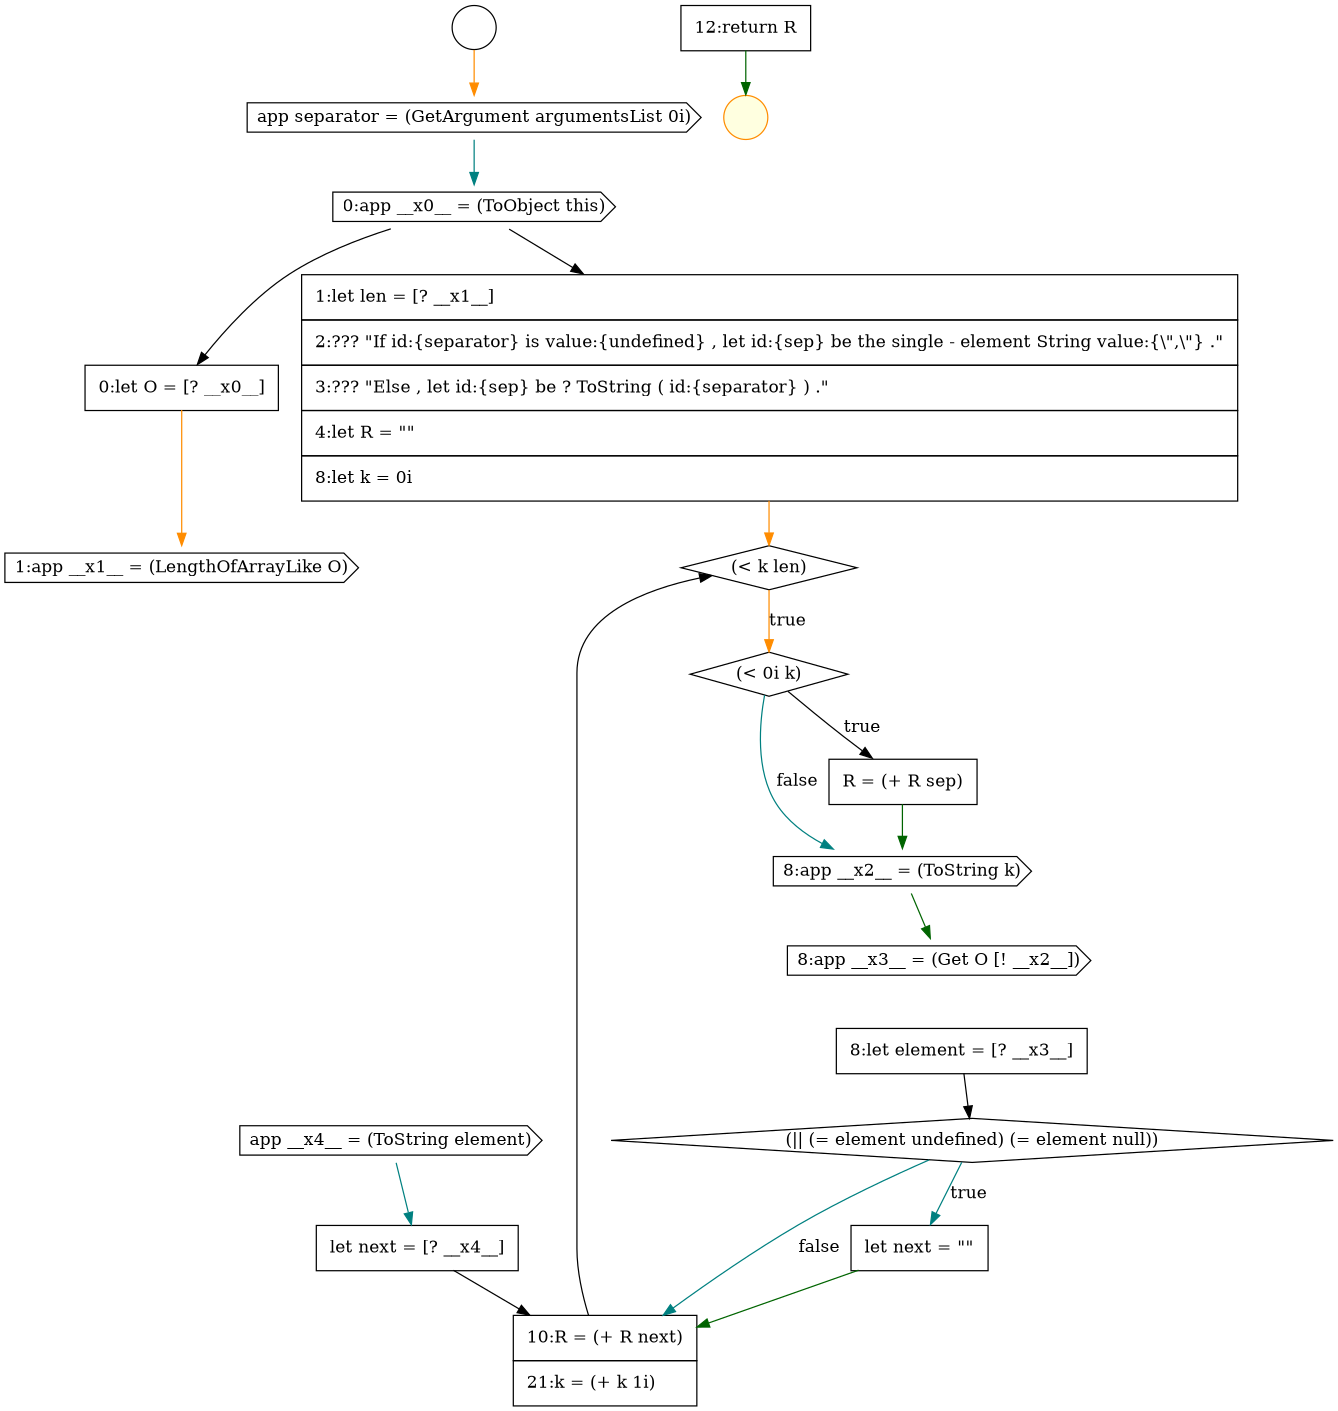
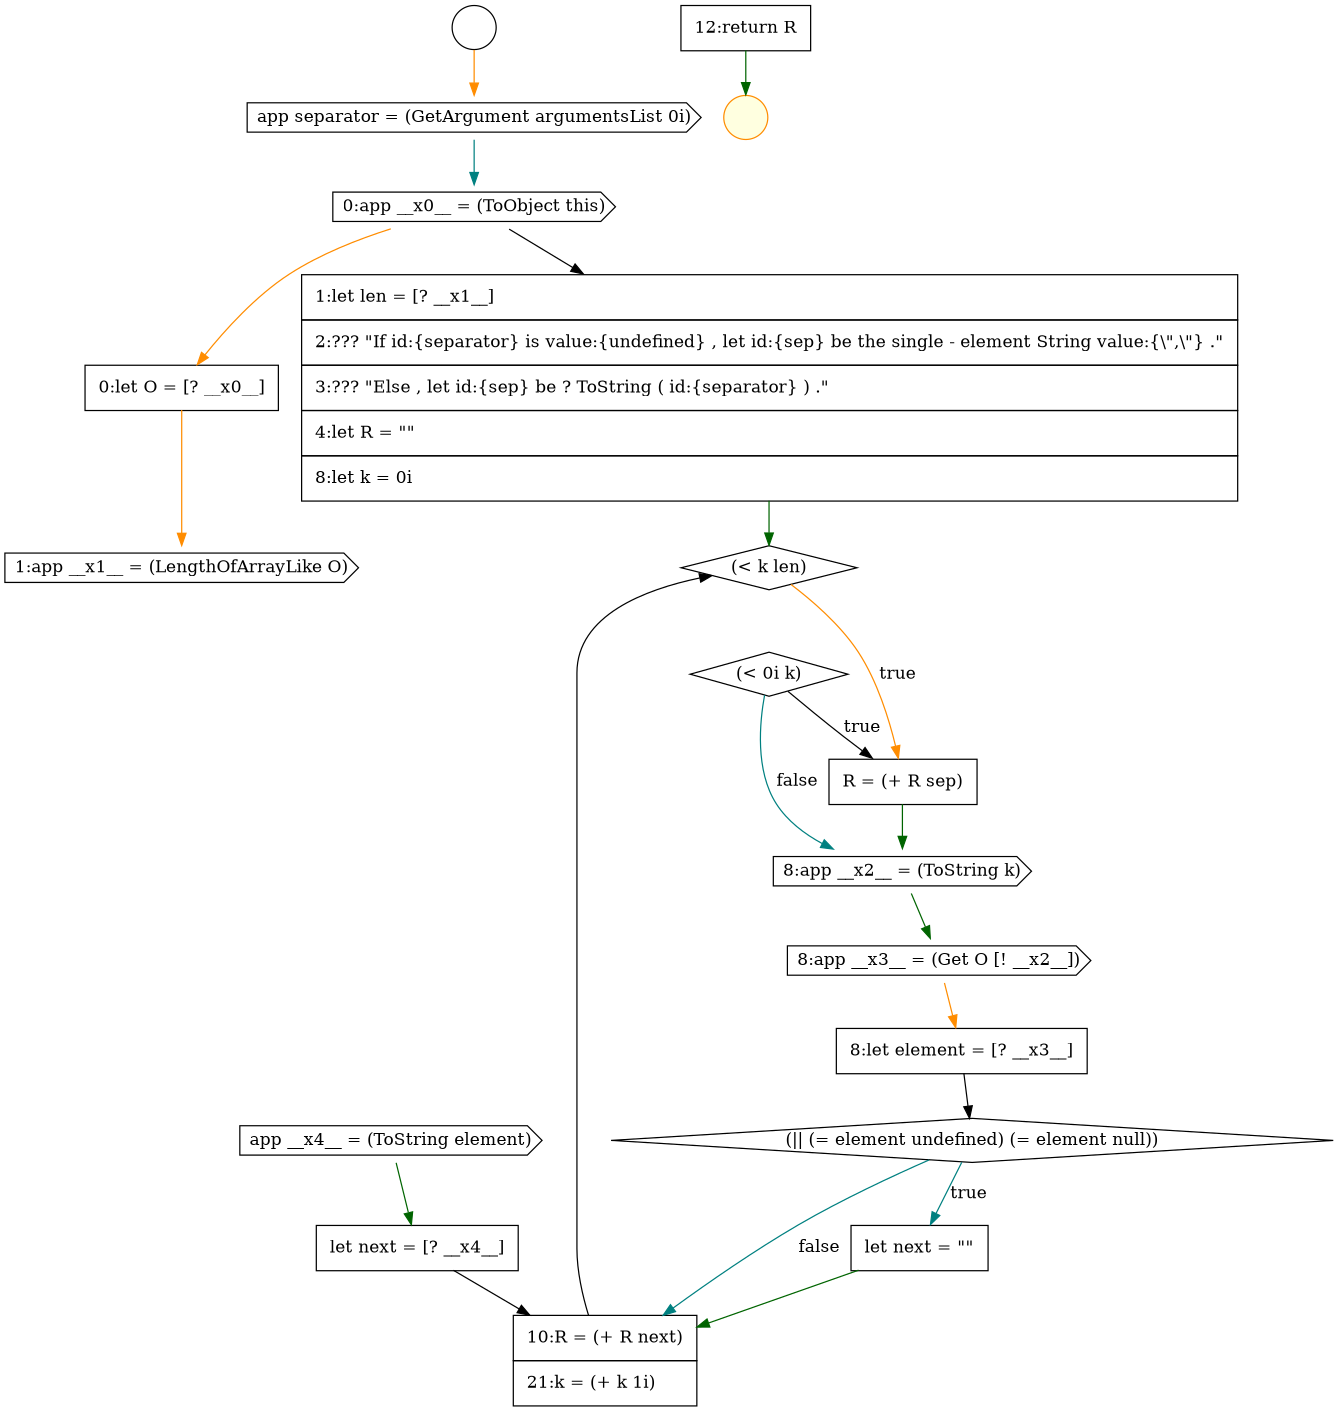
edge "0:app __x0__ = (ToObject this)" -> "0:let O = [? __x0__]": color black -> darkorange
edge "1:let len = [? __x1__]" -> "(< k len)": color darkorange -> darkgreen
edge "(< k len)" -> "(< 0i k)": now "(< k len)" -> "R = (+ R sep)"
edge "8:app __x3__ = (Get O [! __x2__])" -> "8:let element = [? __x3__]": added
edge "app __x4__ = (ToString element)" -> "let next = [? __x4__]": color teal -> darkgreen
